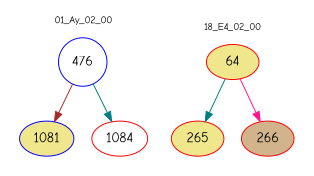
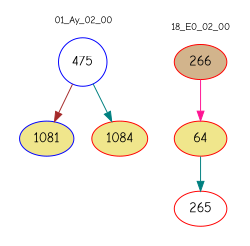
cluster "18_E4_02_00": label "18_E4_02_00" -> "18_E0_02_00"
node "476": label "476" -> "475"
edge "64" -> "266": reversed
node "1084": fillcolor white -> khaki
node "265": fillcolor khaki -> white
